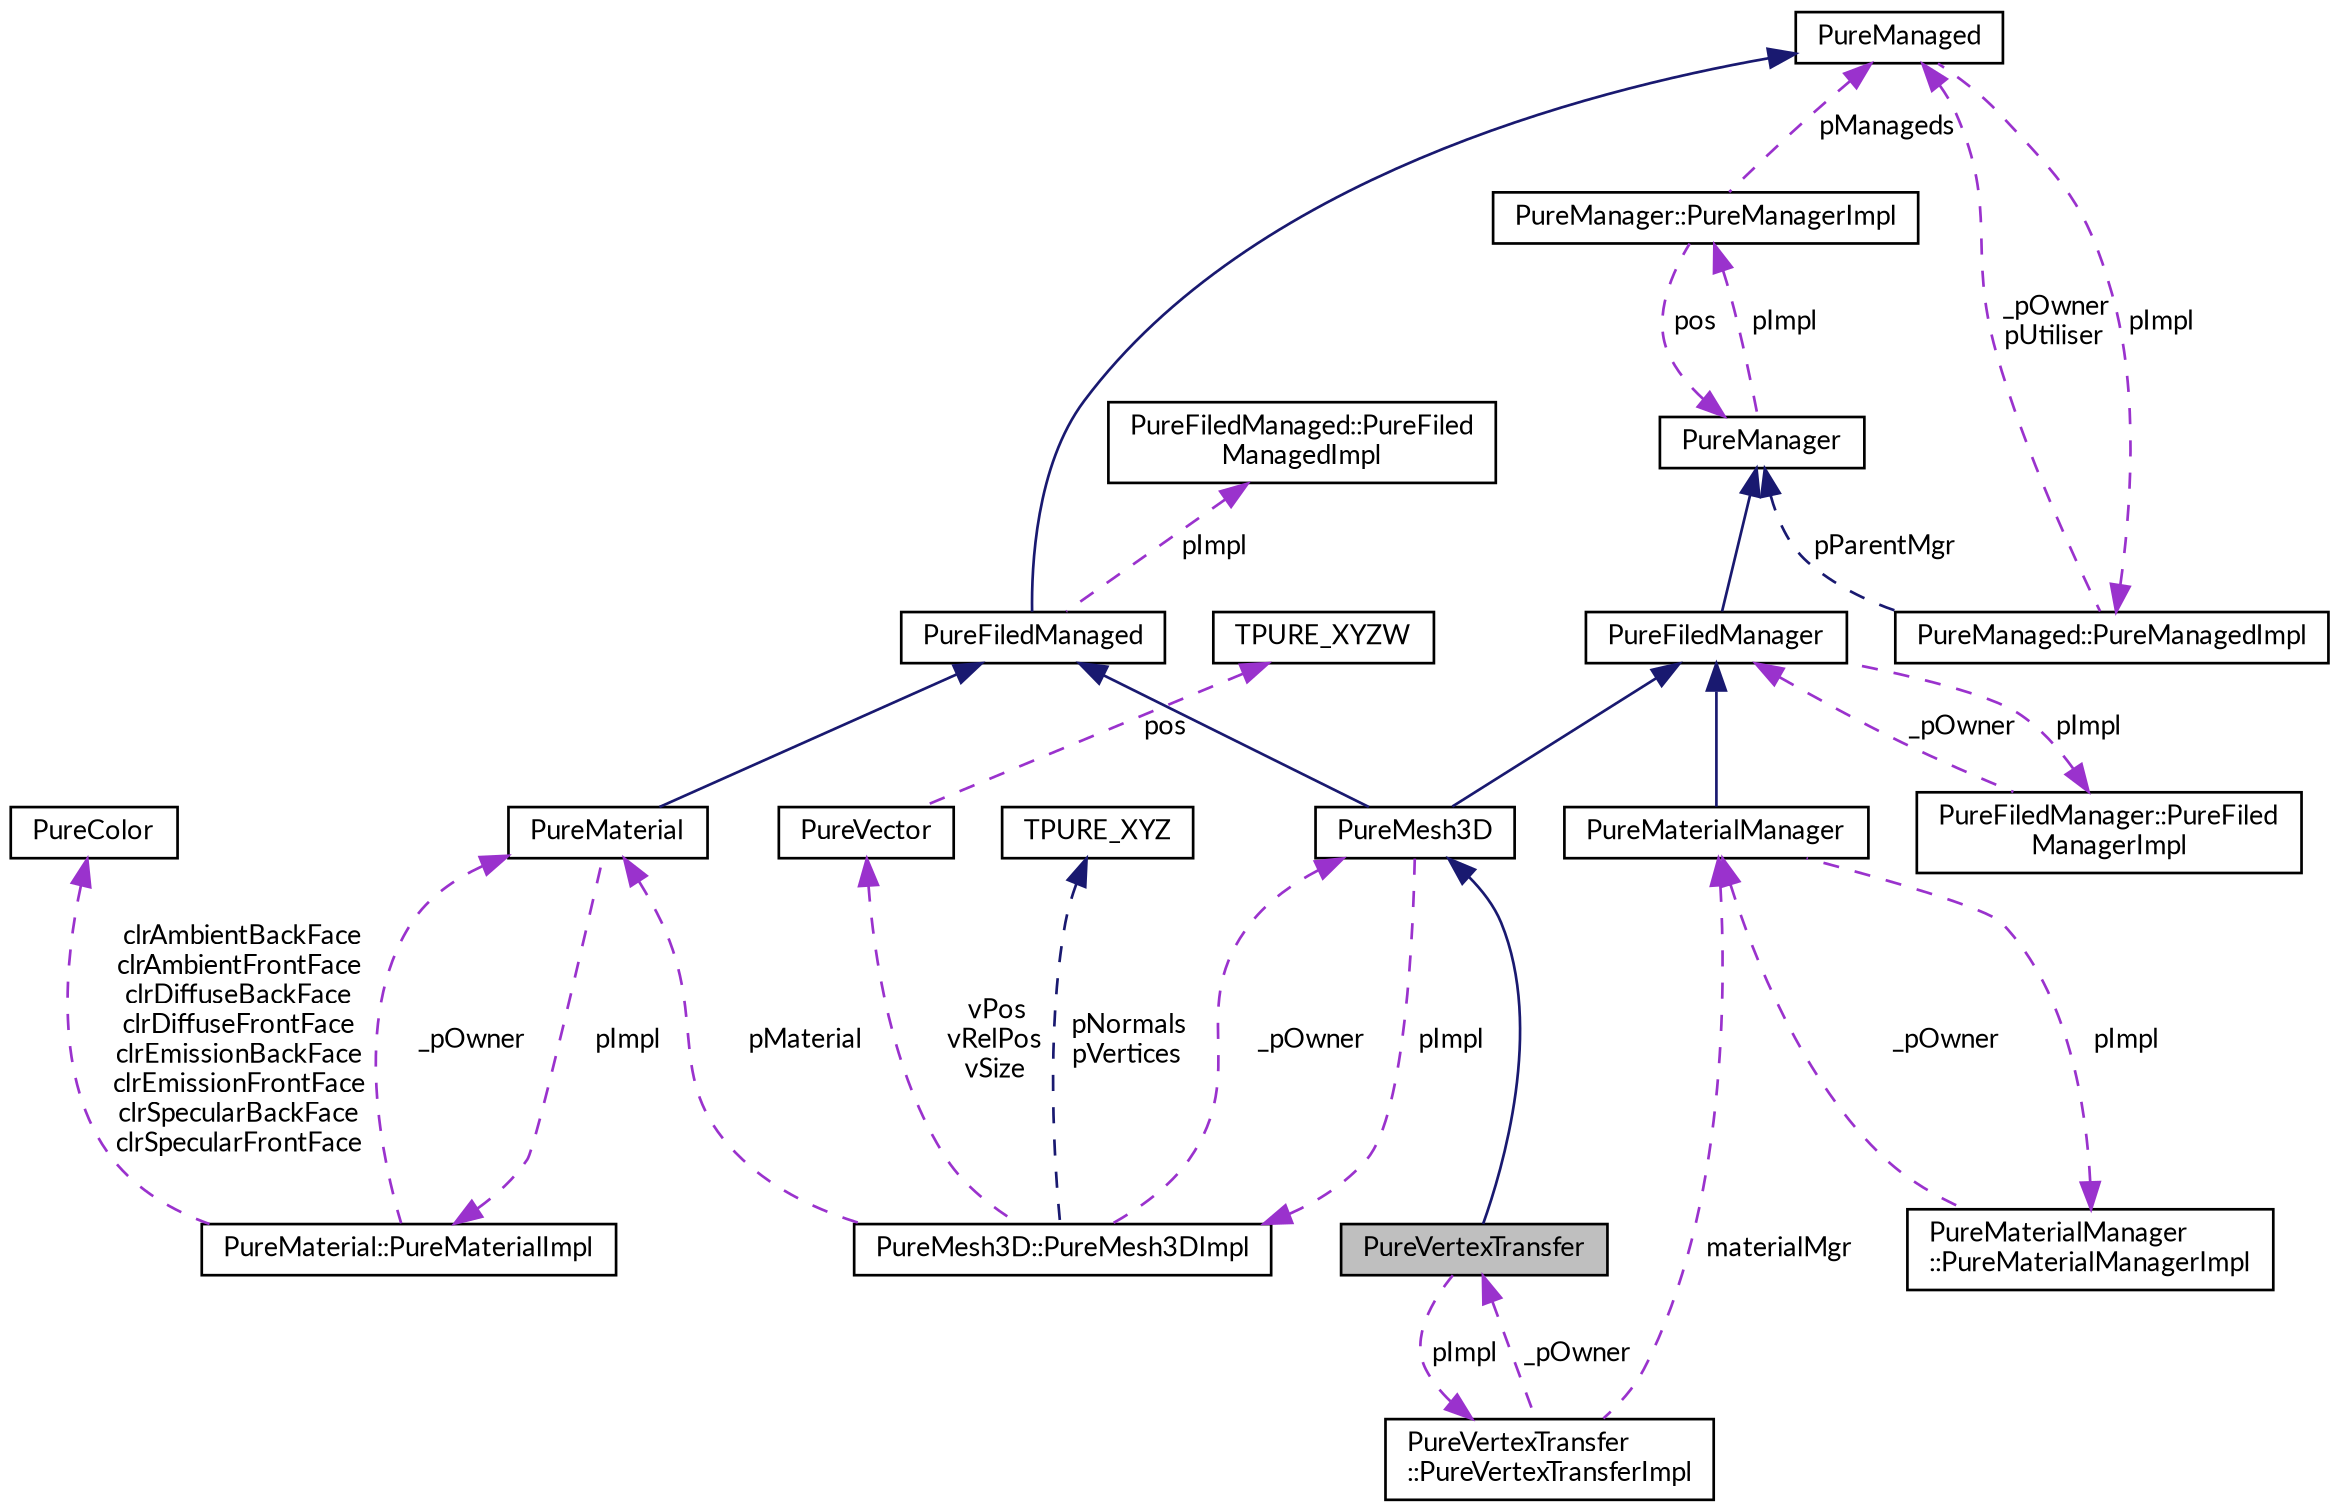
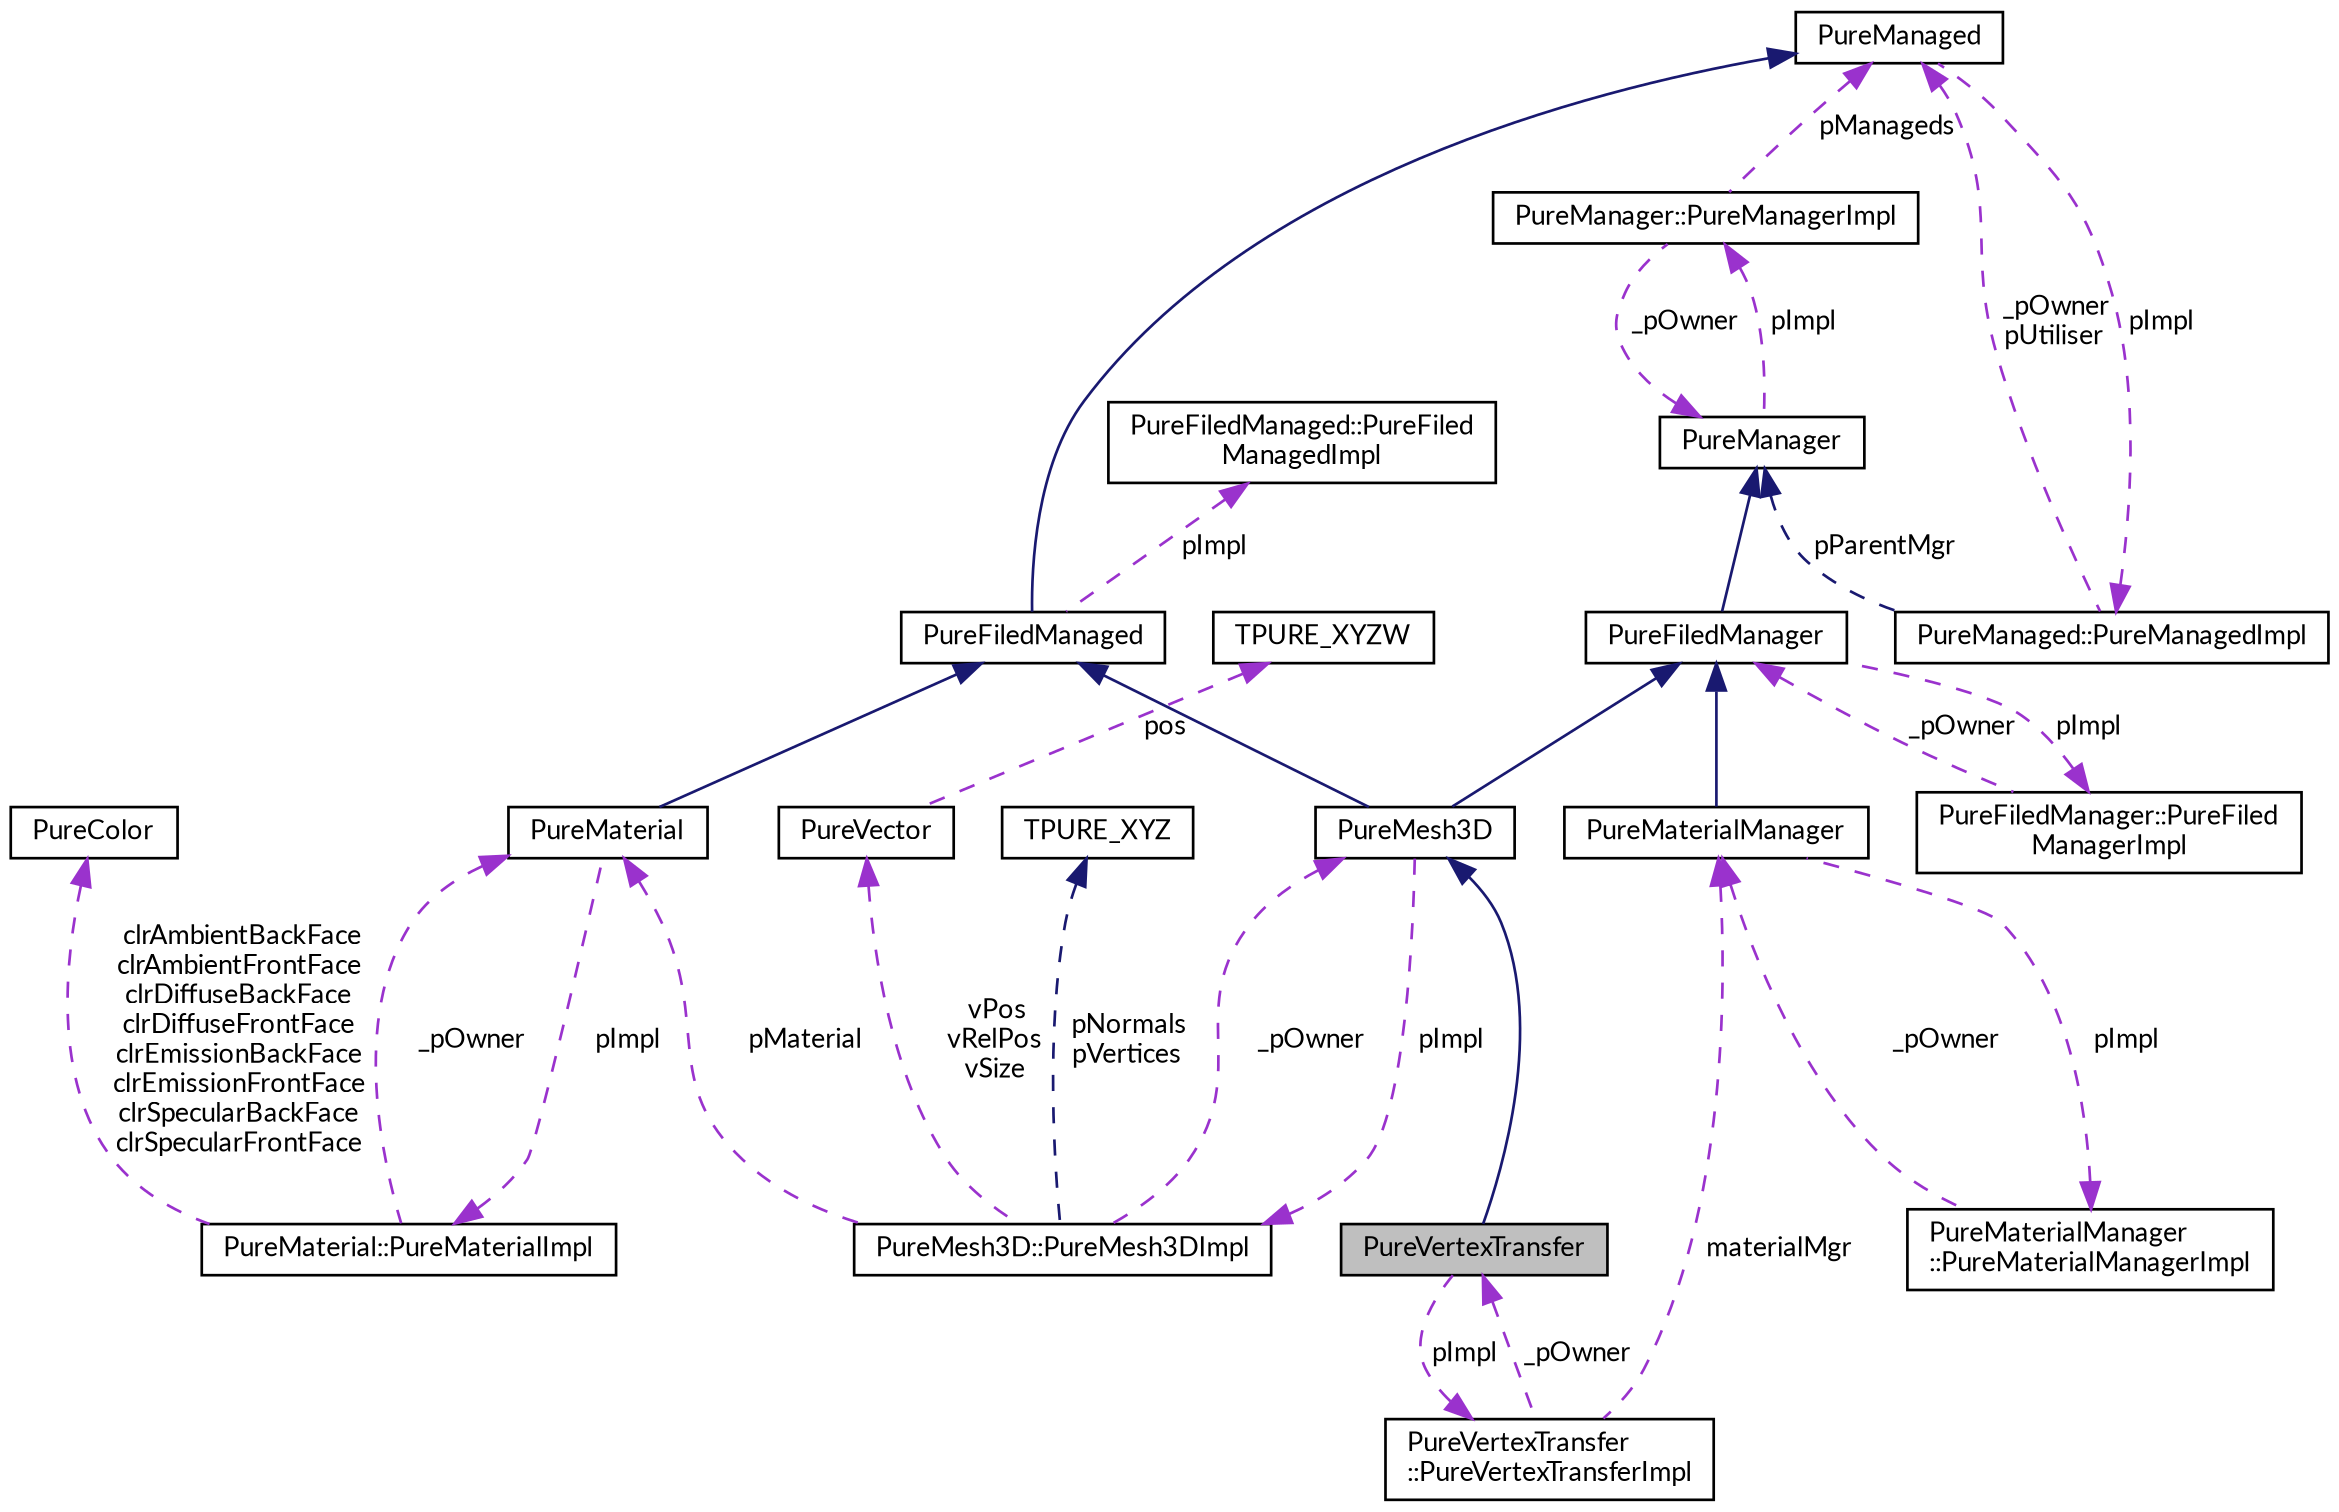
edge "PureManager::PureManagerImpl" -> "PureManager": label " pos" -> " _pOwner"
